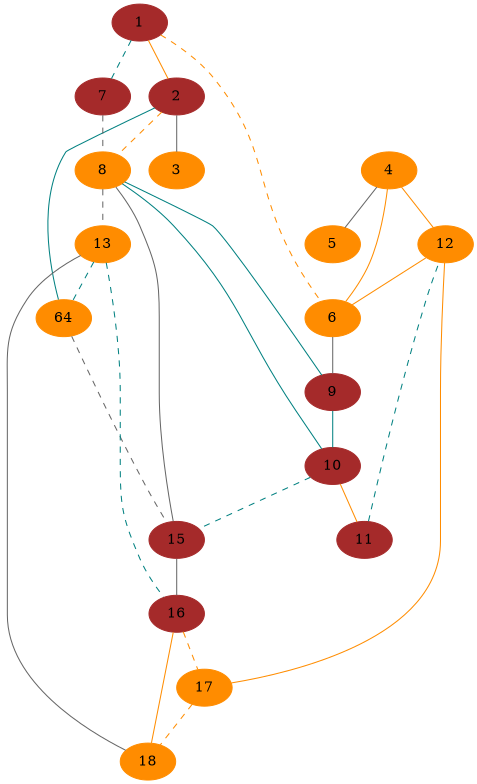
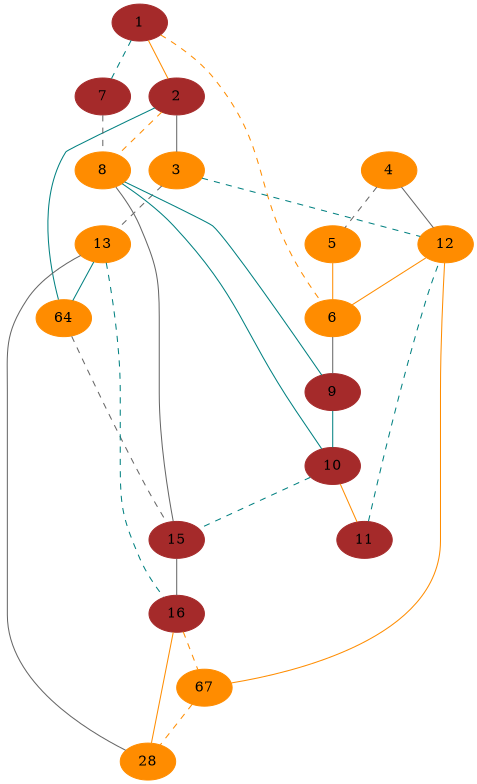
edge "8" -- "13": now "3" -- "13"
edge "3" -- "12": added
edge "4" -- "5": style solid -> dashed
edge "4" -- "12": color darkorange -> gray40
edge "4" -- "6": now "5" -- "6"
edge "13" -- "64": style dashed -> solid
node "17": label "17" -> "67"
node "18": label "18" -> "28"
